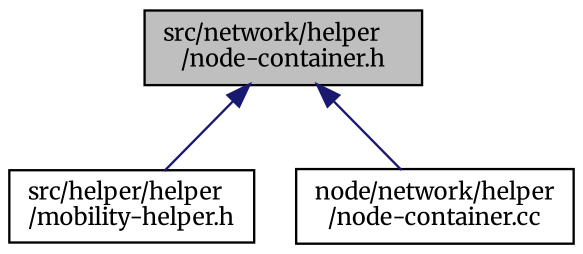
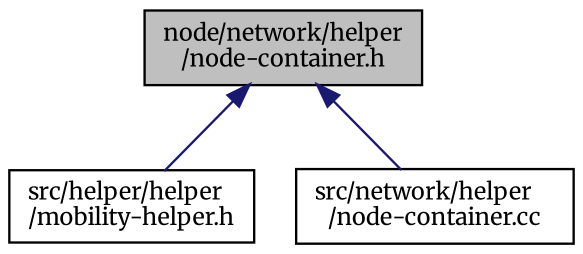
node "src/network/helper /node-container.h": label "src/network/helper /node-container.h" -> "node/network/helper /node-container.h"
node "node/network/helper /node-container.cc": label "node/network/helper /node-container.cc" -> "src/network/helper /node-container.cc"
